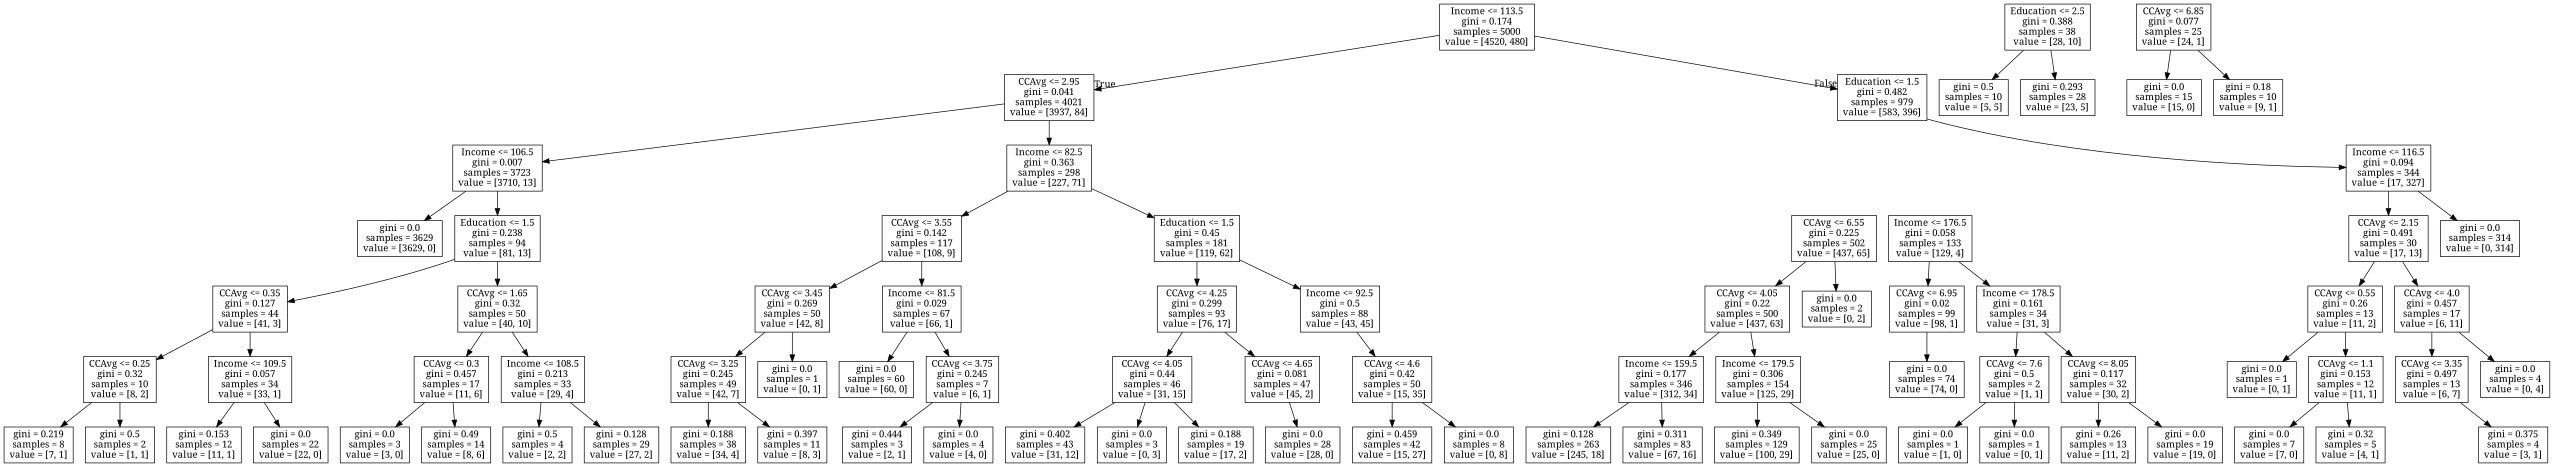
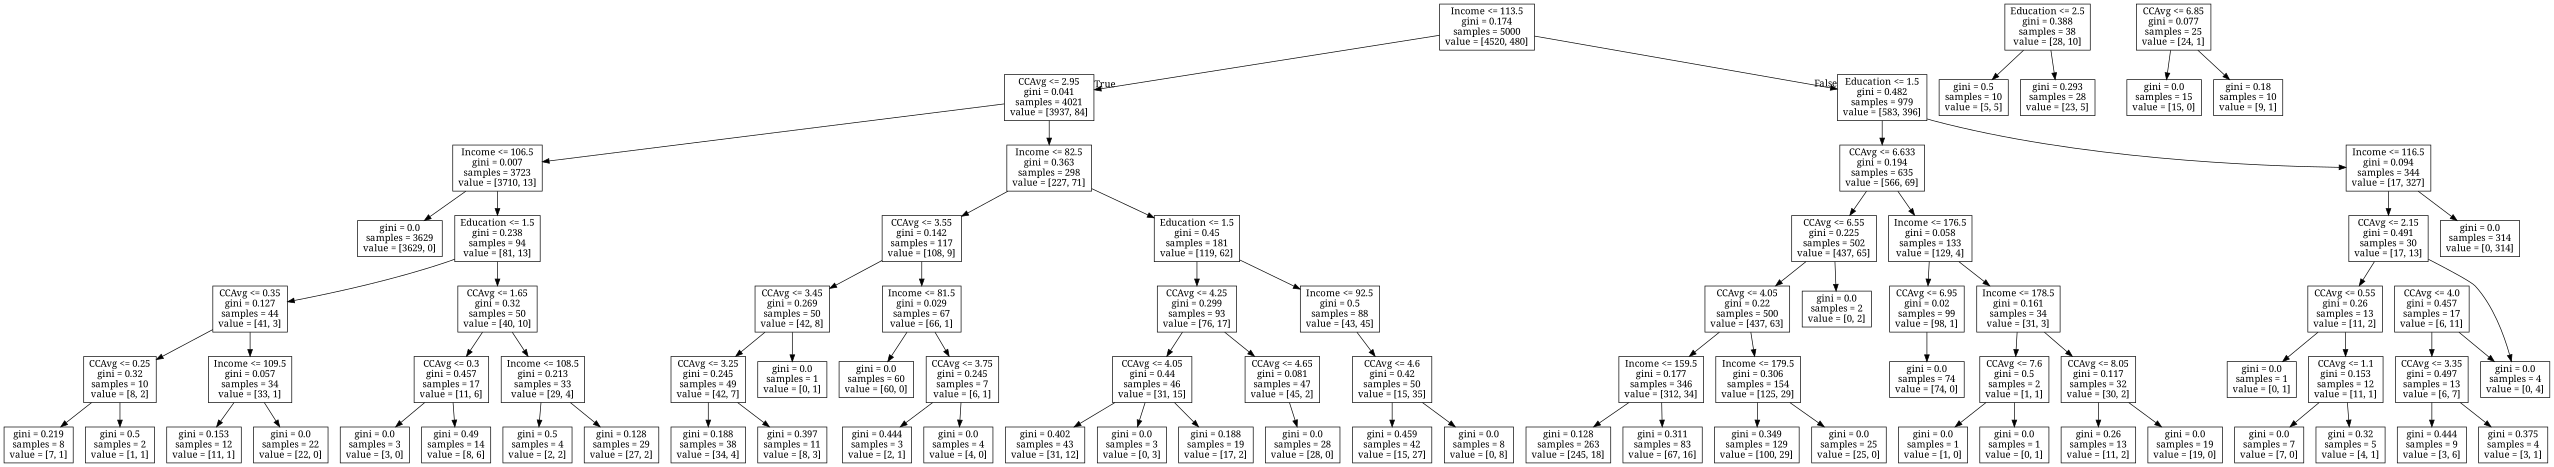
node "CCAvg <= 6.633 gini = 0.194 samples = 635 value = [566, 69]": added
edge "CCAvg <= 2.15 gini = 0.491 samples = 30 value = [17, 13]" -> "CCAvg <= 4.0 gini = 0.457 samples = 17 value = [6, 11]": now "CCAvg <= 2.15 gini = 0.491 samples = 30 value = [17, 13]" -> "gini = 0.0 samples = 4 value = [0, 4]"
node "gini = 0.444 samples = 9 value = [3, 6]": added
